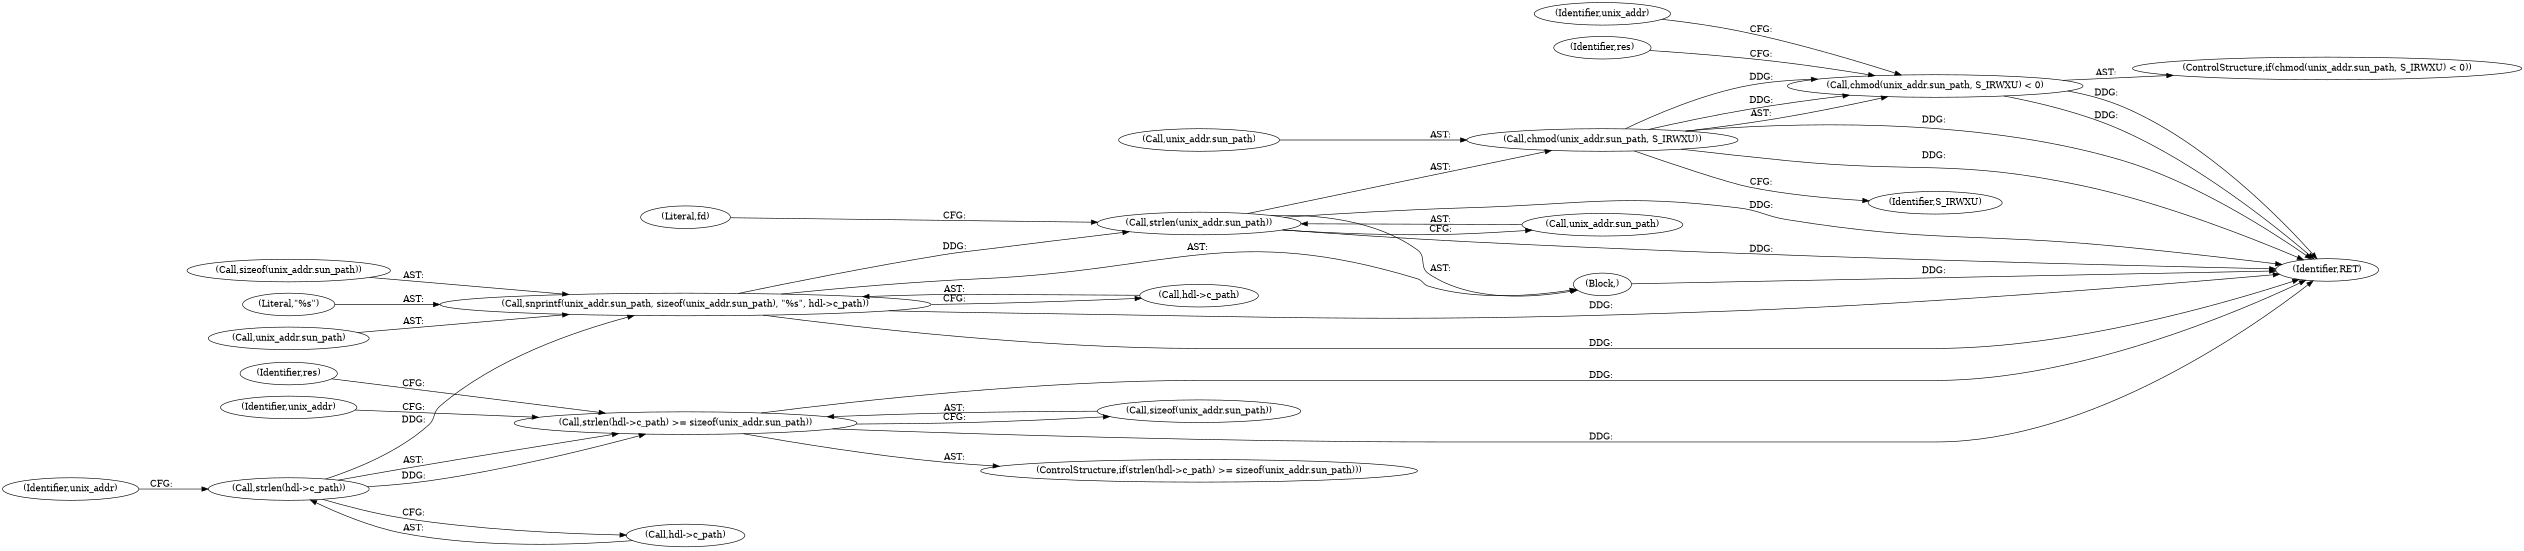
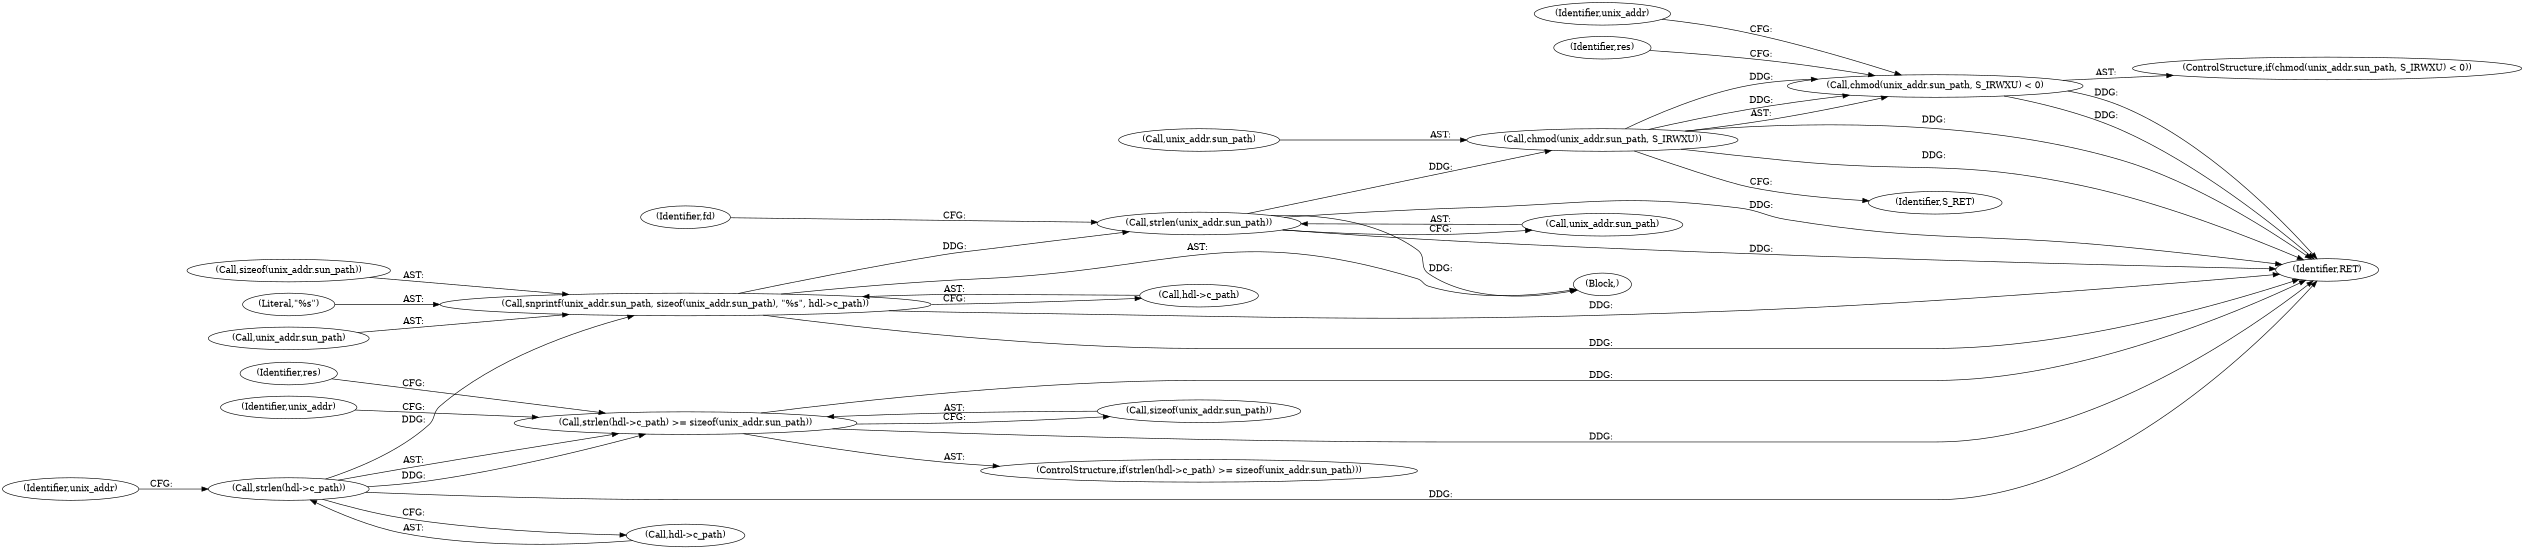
edge "(Call,strlen(unix_addr.sun_path))" -> "(Call,chmod(unix_addr.sun_path, S_IRWXU))": label "AST: " -> "DDG: "
node "(Identifier,S_IRWXU)": label "(Identifier,S_IRWXU)" -> "(Identifier,S_RET)"
node "(Literal,fd)": label "(Literal,fd)" -> "(Identifier,fd)"
edge "(Call,strlen(unix_addr.sun_path))" -> "(Block,)": label "AST: " -> "DDG: "
edge "(Block,)" -> "(Identifier,RET)": now "(Call,strlen(hdl->c_path))" -> "(Identifier,RET)"
